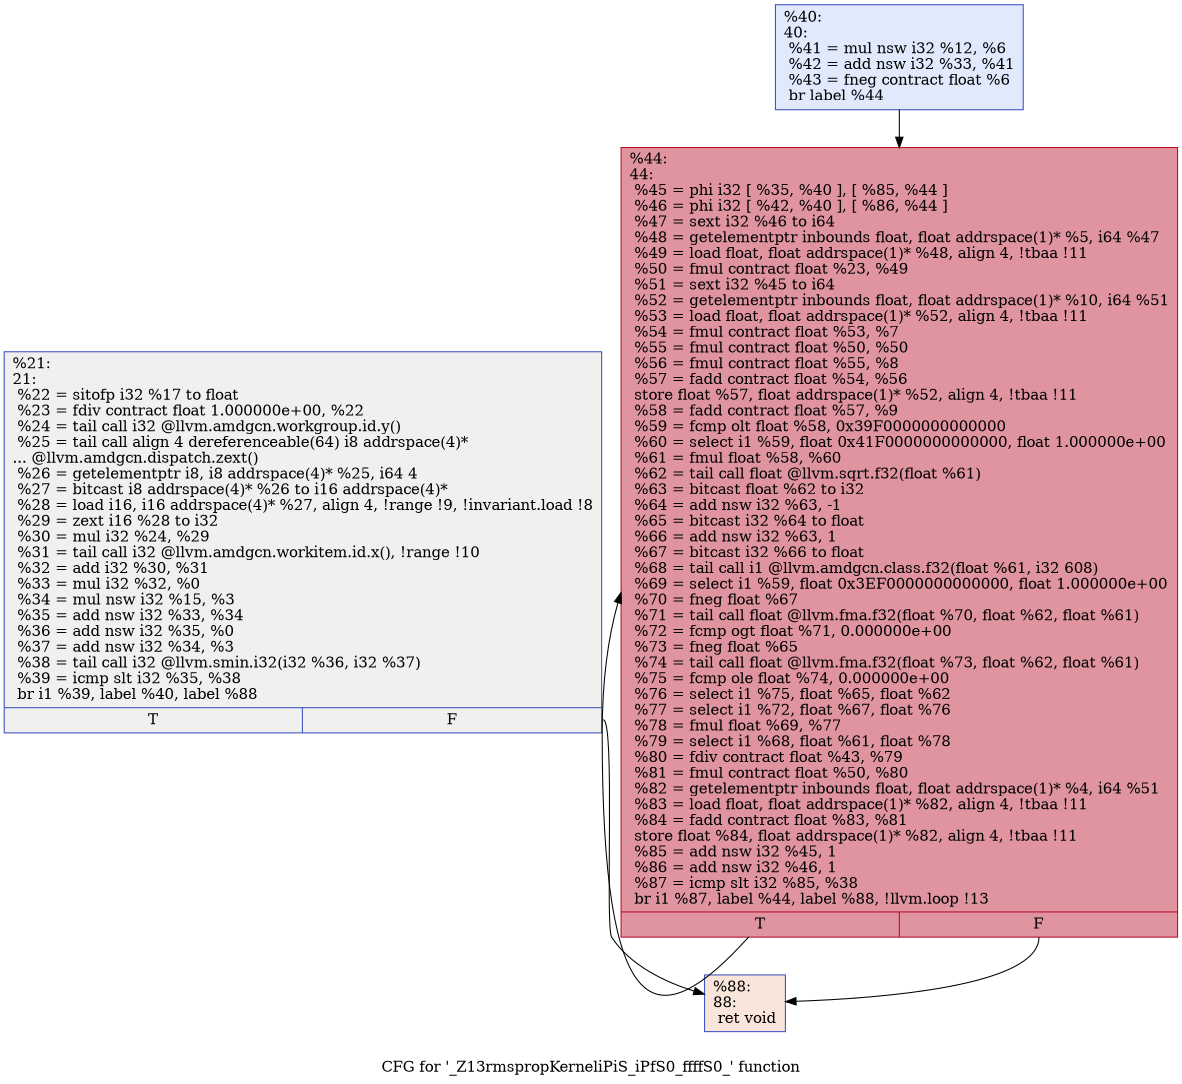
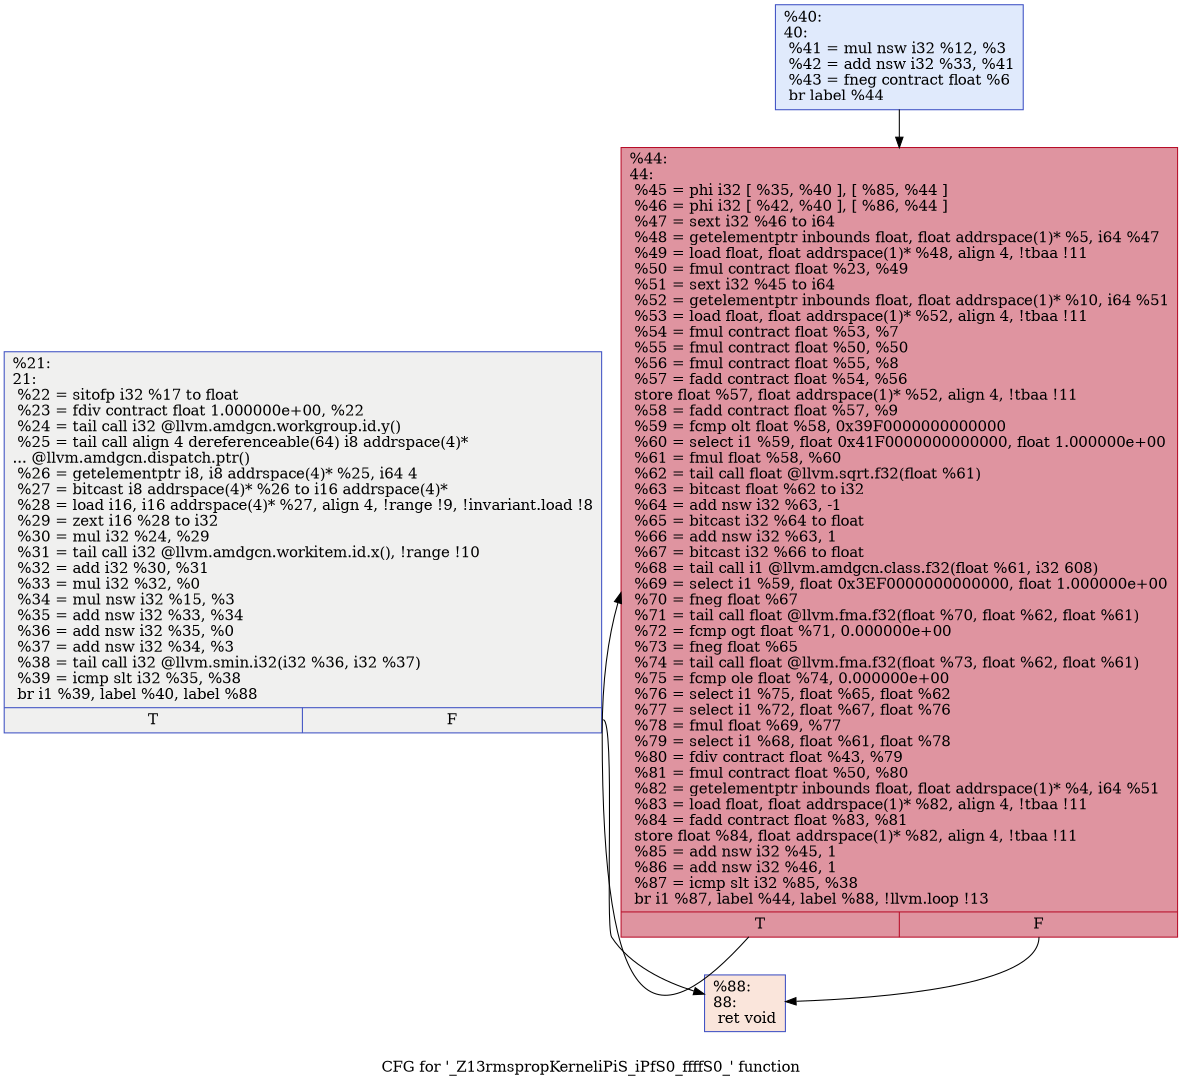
node "%40:": text "%41 = mul nsw i32 %12, %6" -> "%41 = mul nsw i32 %12, %3"
node "%21:": text "... @llvm.amdgcn.dispatch.zext()" -> "... @llvm.amdgcn.dispatch.ptr()"
